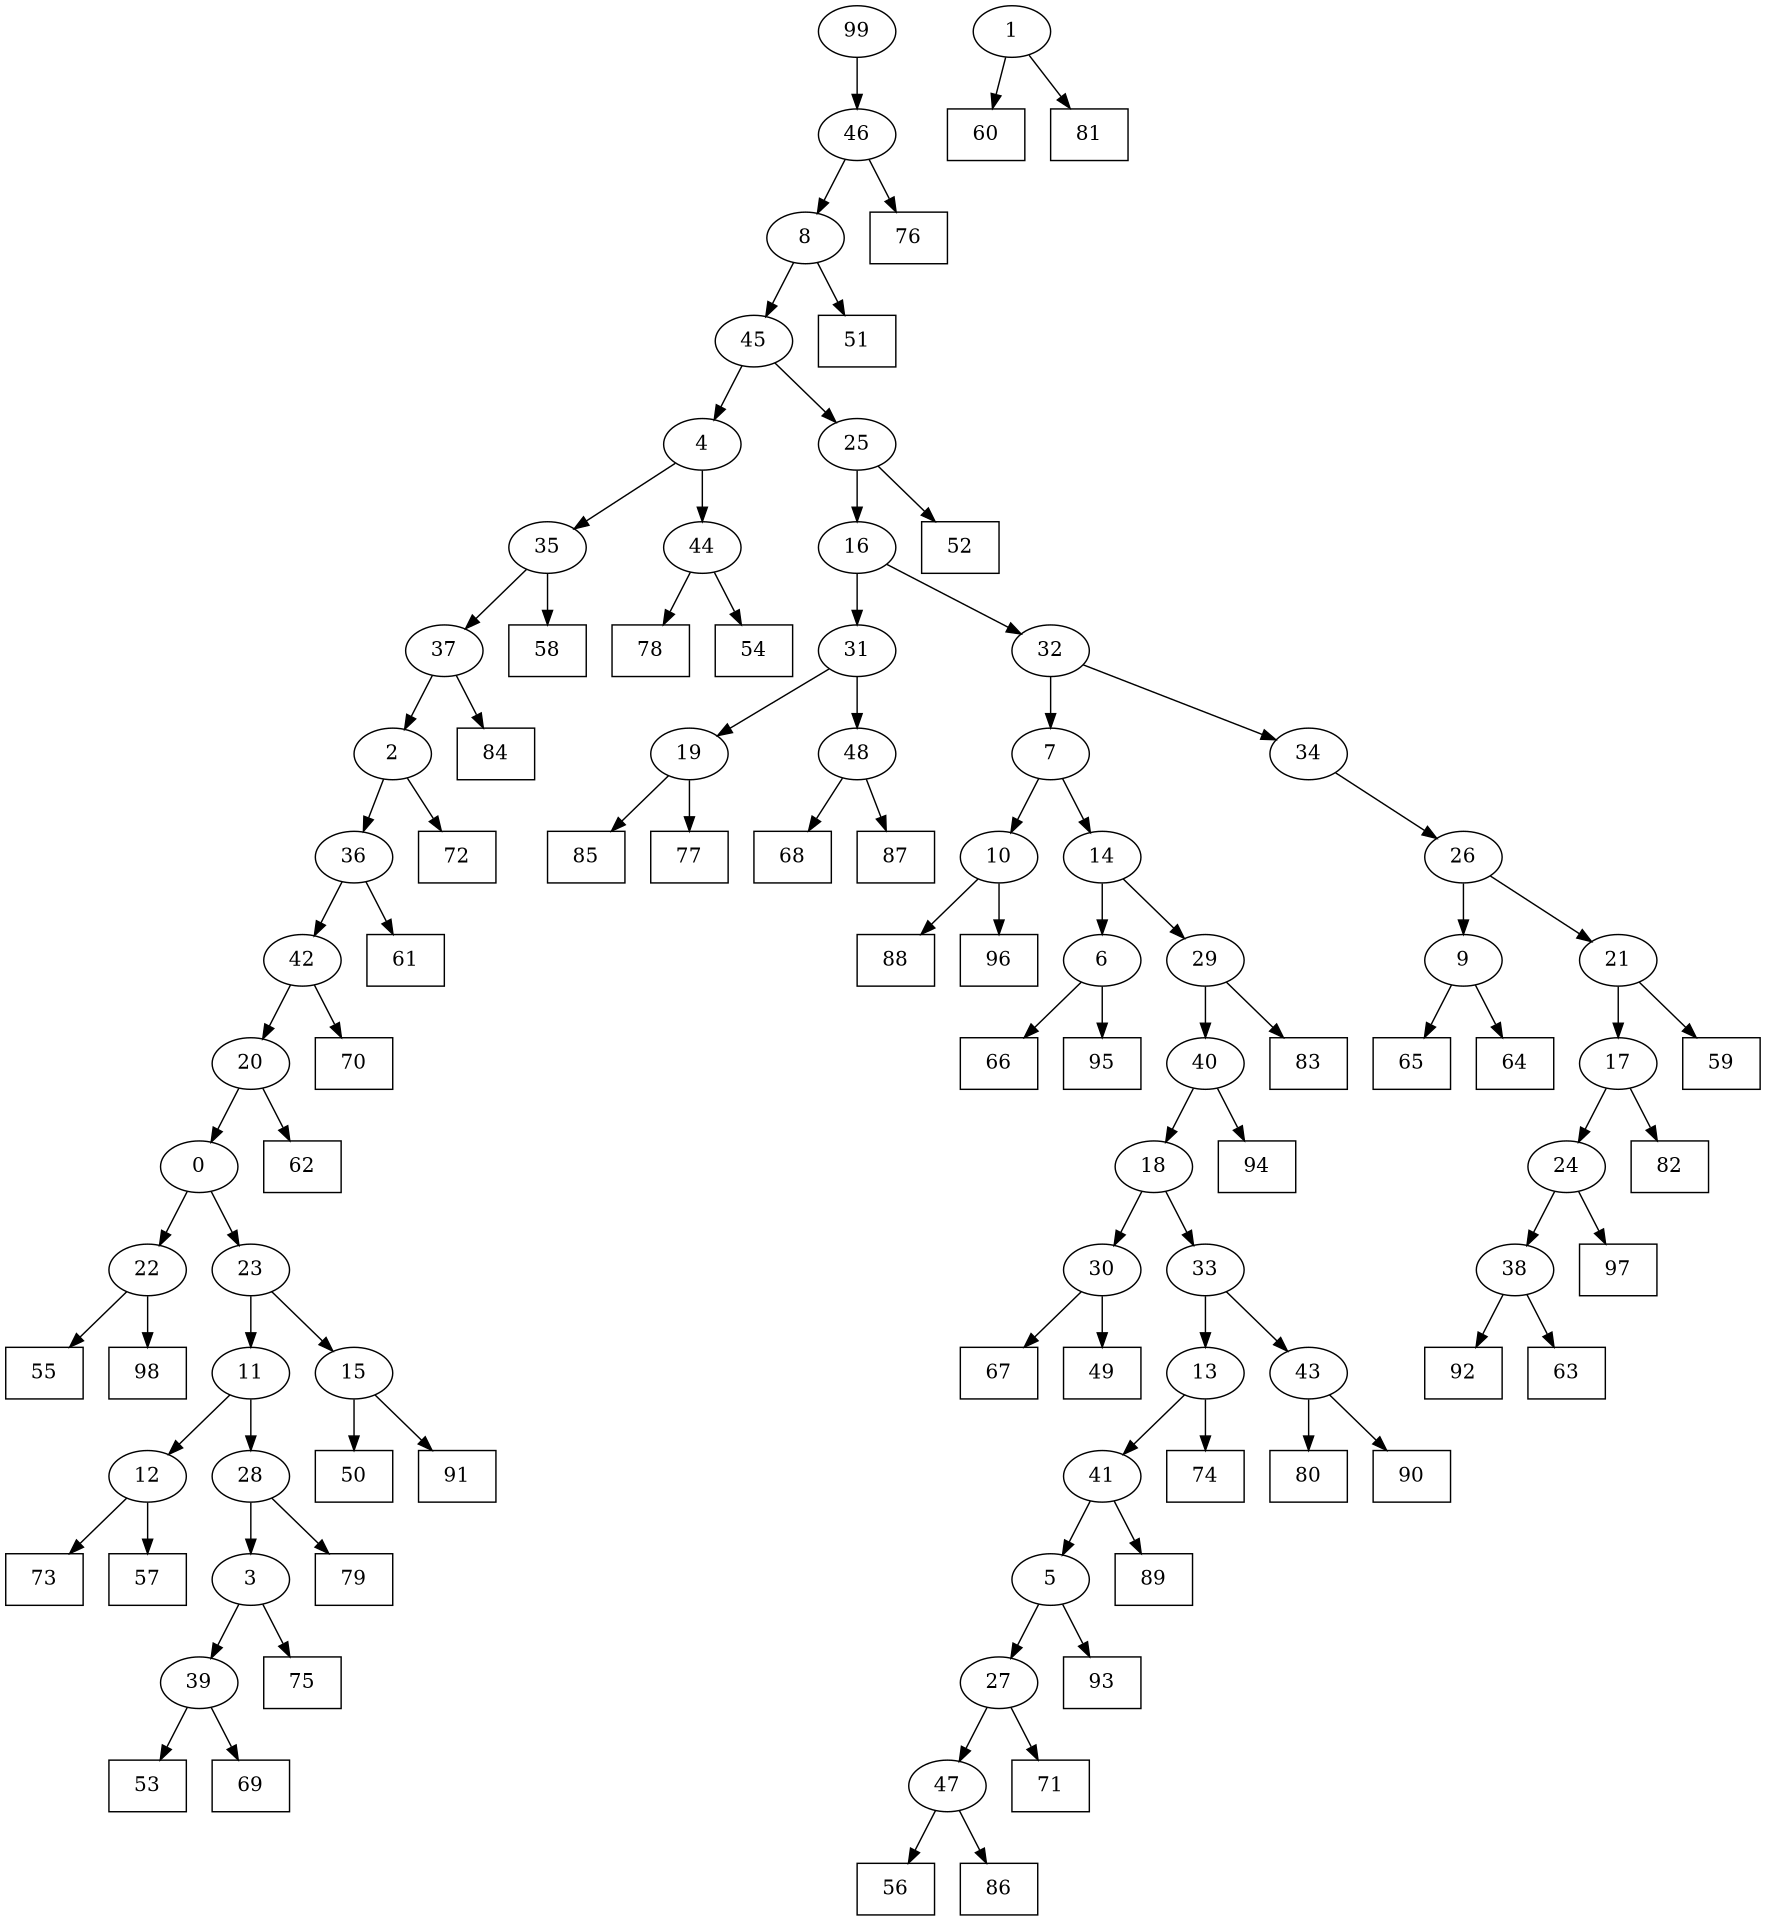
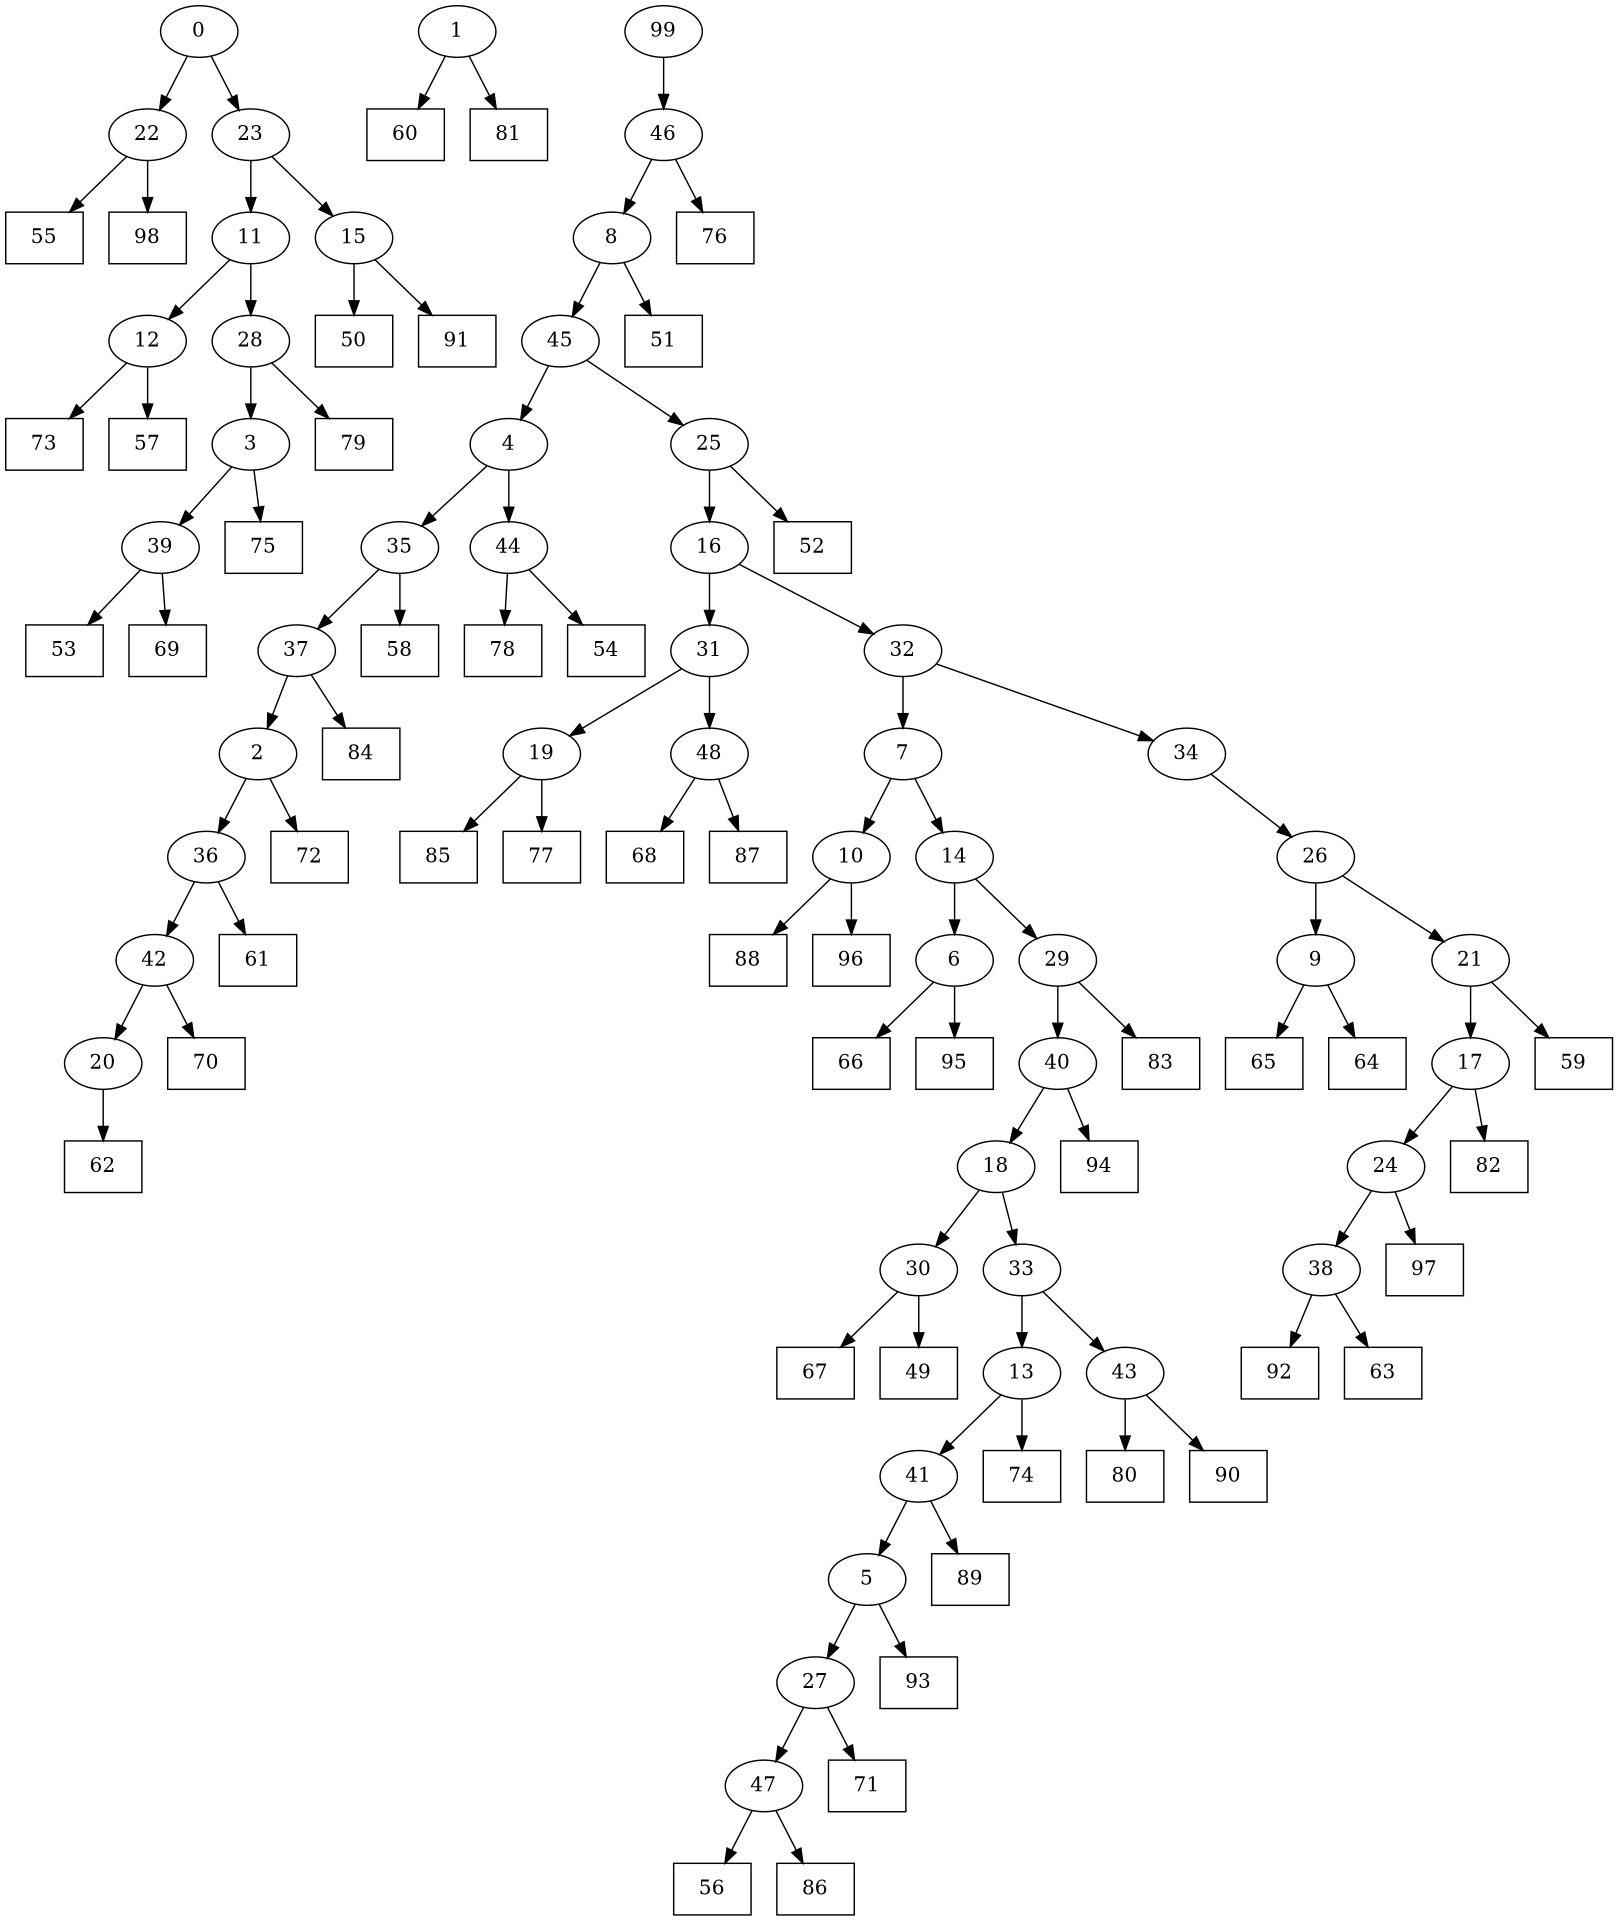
edge "20" -> "0": removed
